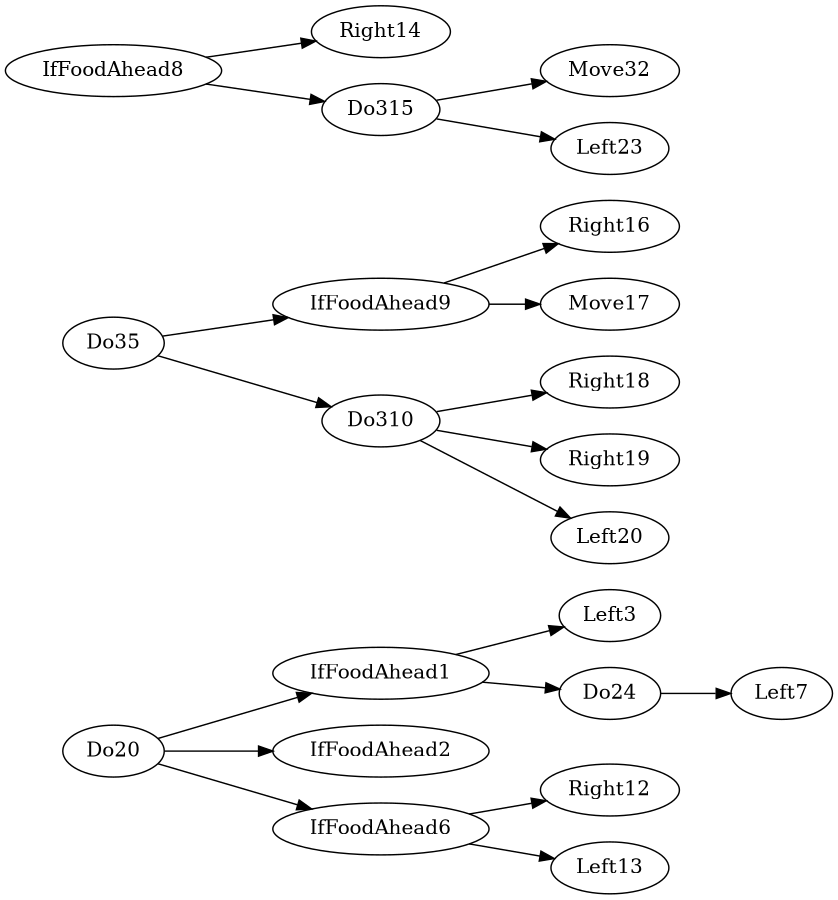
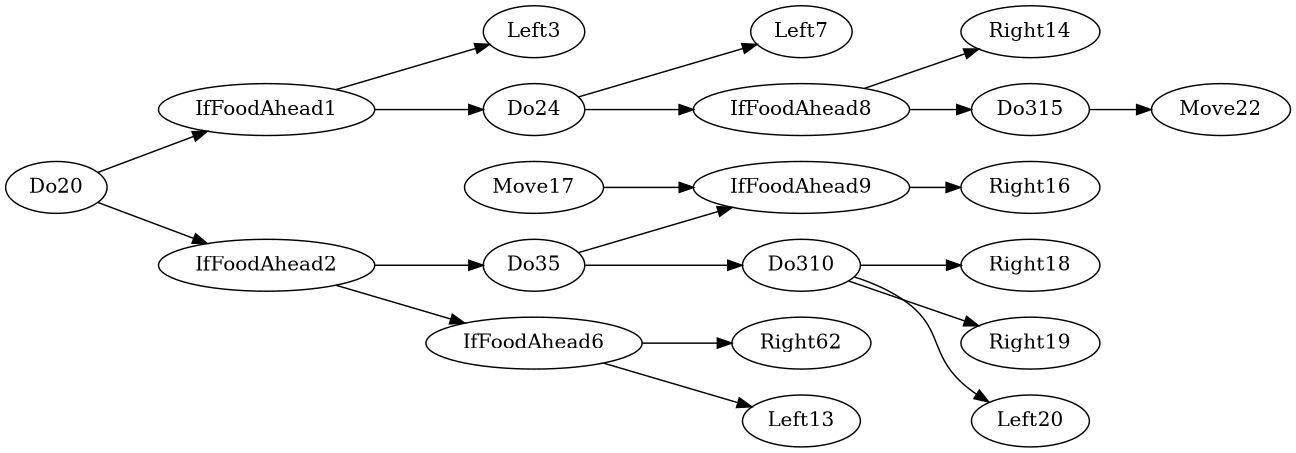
node "Move32": label "Move32" -> "Move22"
edge "Do24" -> "IfFoodAhead8": added
node "Left23": removed
edge "IfFoodAhead2" -> "Do35": added
edge "IfFoodAhead9" -> "Move17": reversed
edge "Do20" -> "IfFoodAhead6": now "IfFoodAhead2" -> "IfFoodAhead6"
node "Right12": label "Right12" -> "Right62"
